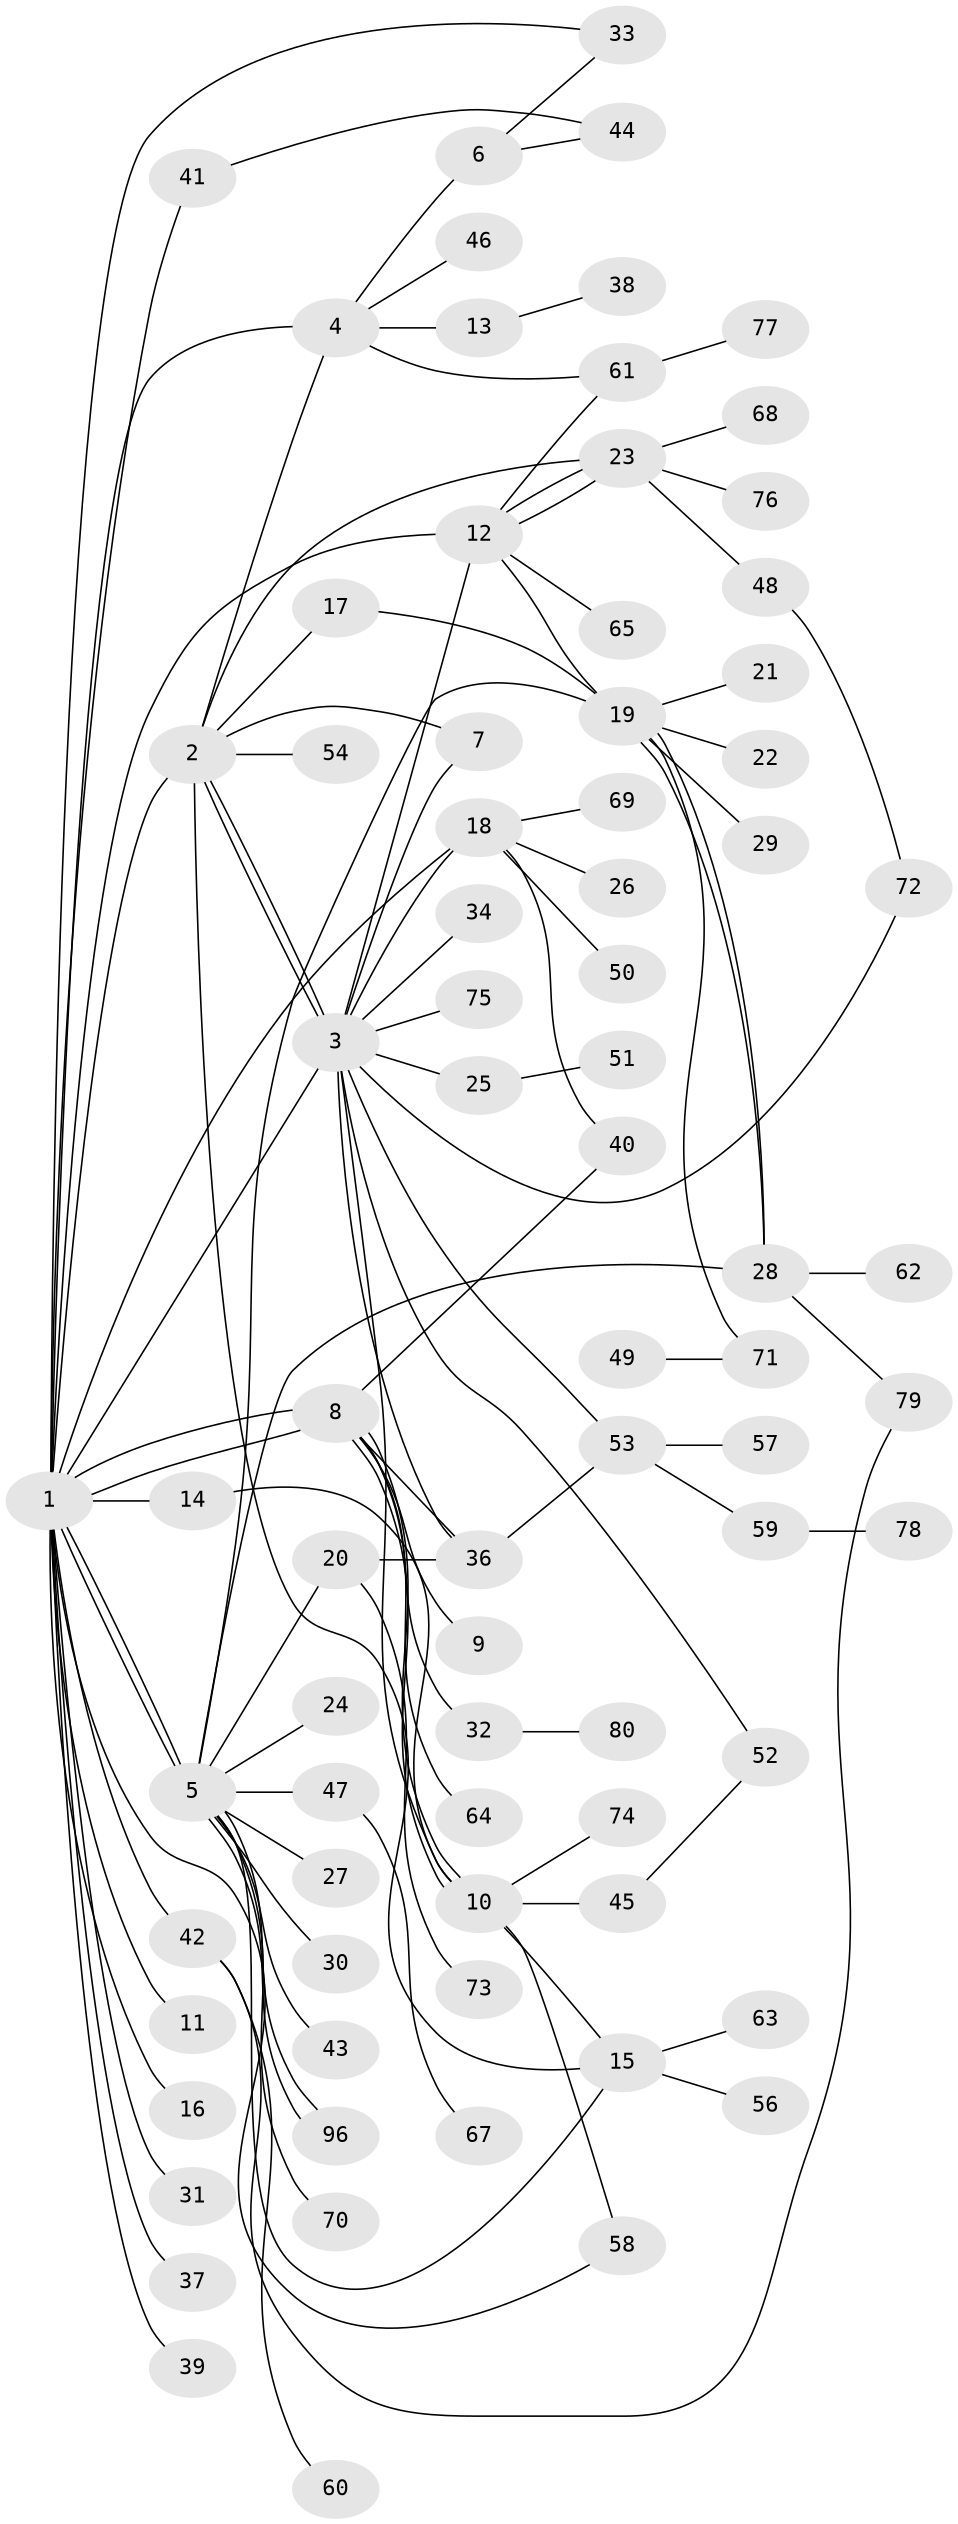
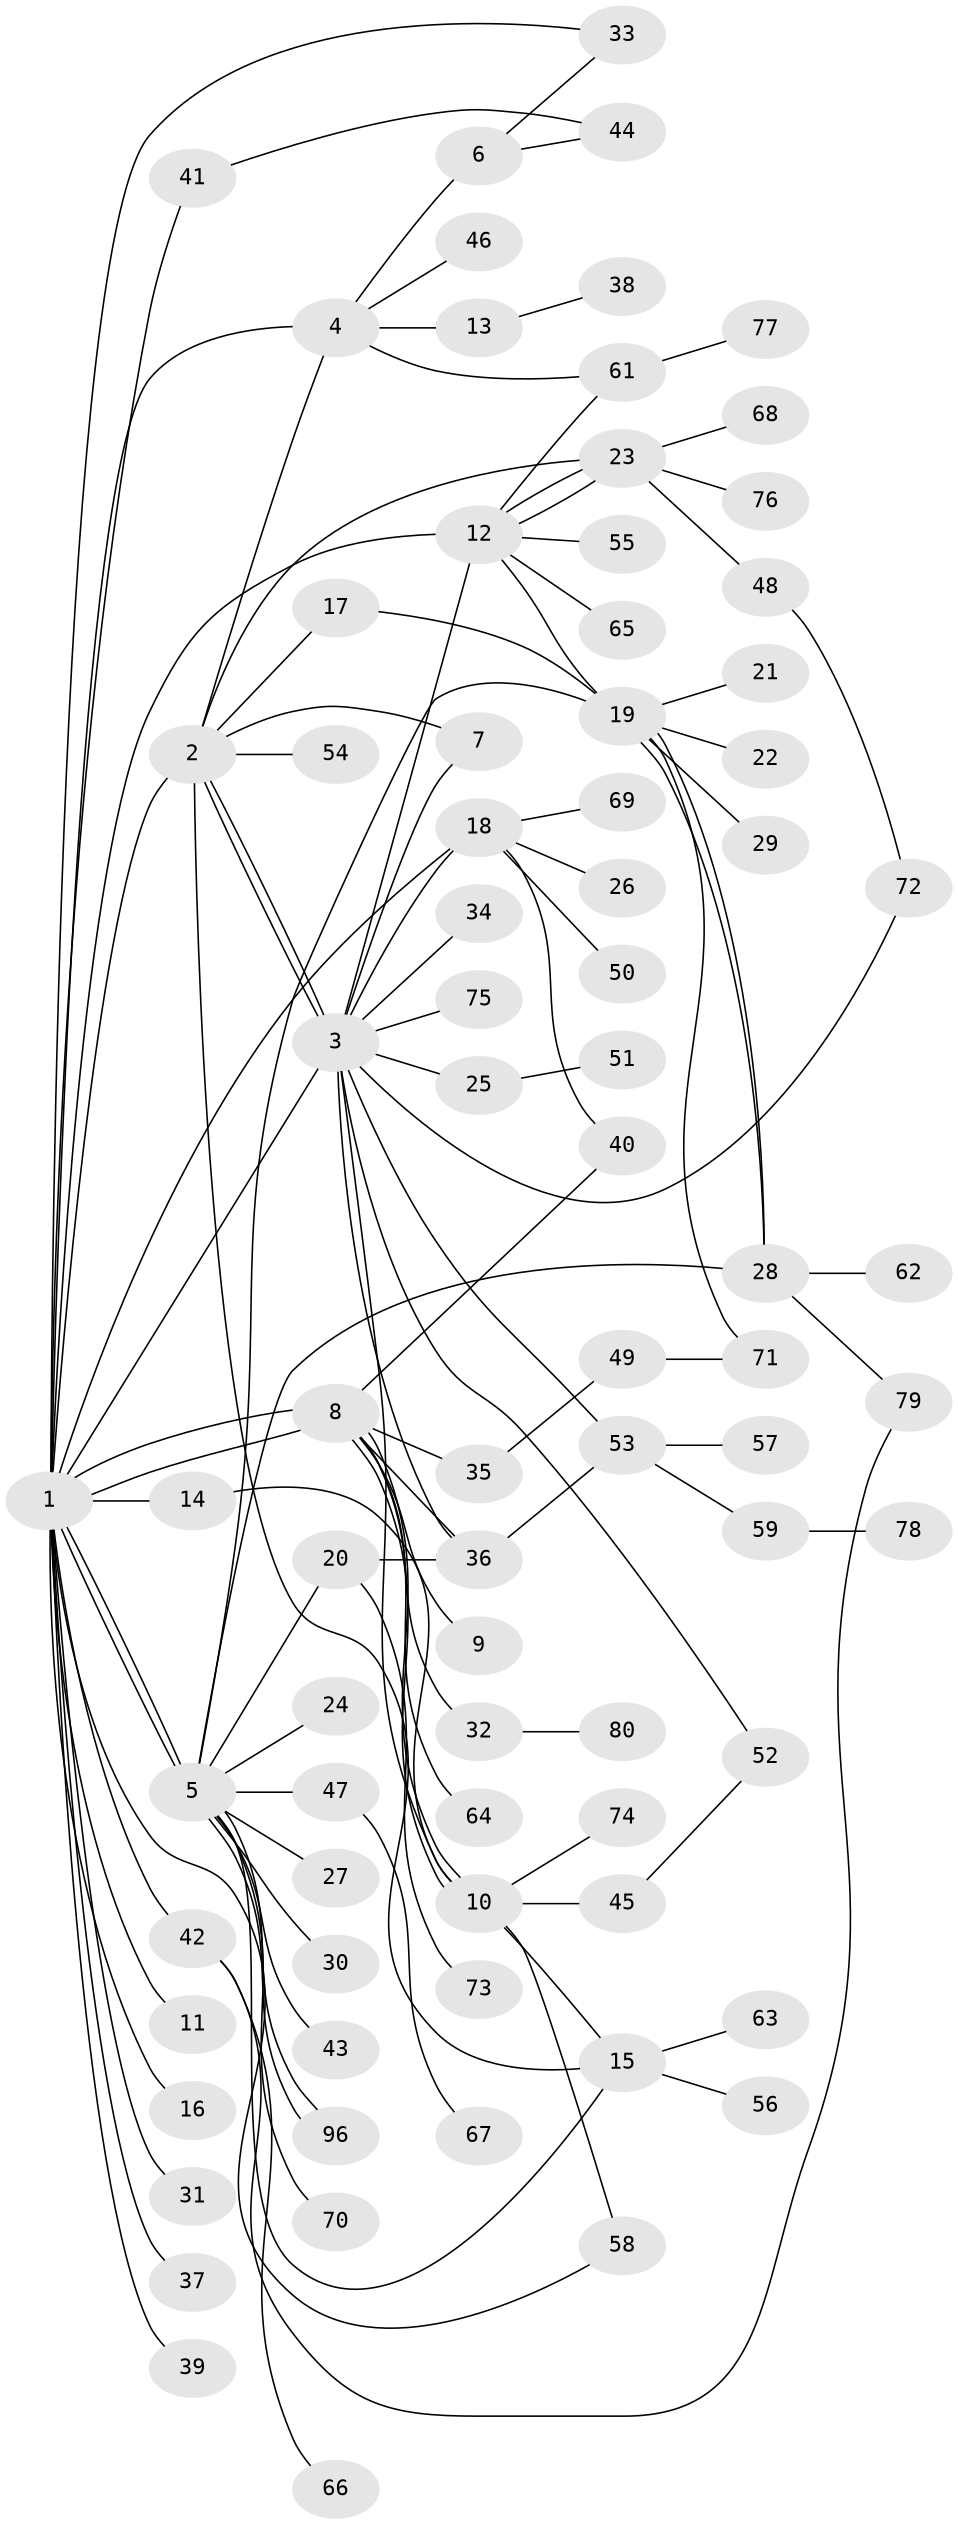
node "55": added
node "35": added
node "60": label "60" -> "66"
